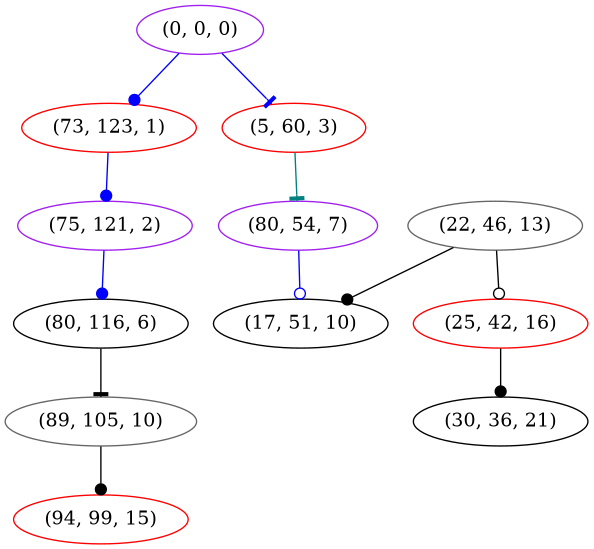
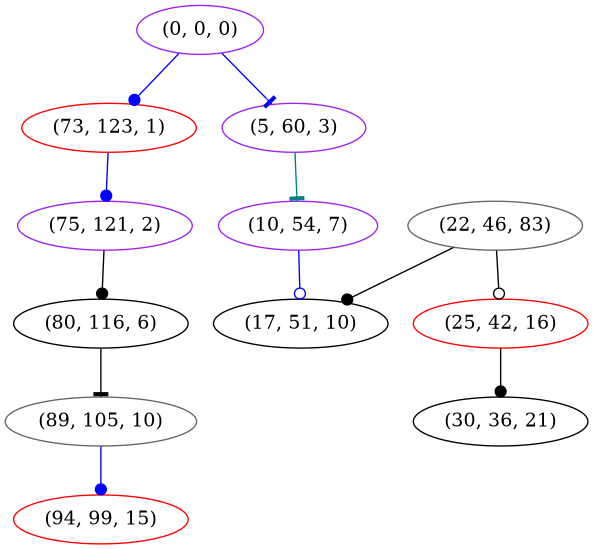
node "(5, 60, 3)": color red -> purple
node "(80, 54, 7)": label "(80, 54, 7)" -> "(10, 54, 7)"
node "(22, 46, 13)": label "(22, 46, 13)" -> "(22, 46, 83)"
edge "(75, 121, 2)" -> "(80, 116, 6)": color blue -> black
edge "(89, 105, 10)" -> "(94, 99, 15)": color black -> blue
